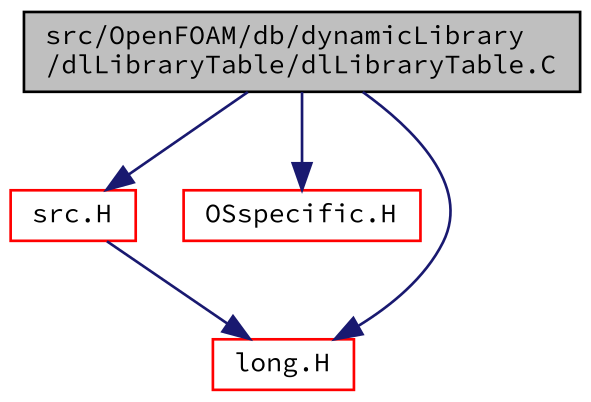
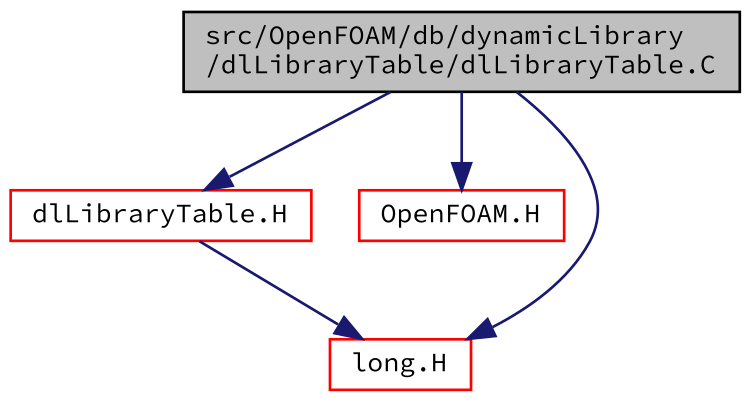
node "src.H": label "src.H" -> "dlLibraryTable.H"
node "OSspecific.H": label "OSspecific.H" -> "OpenFOAM.H"
